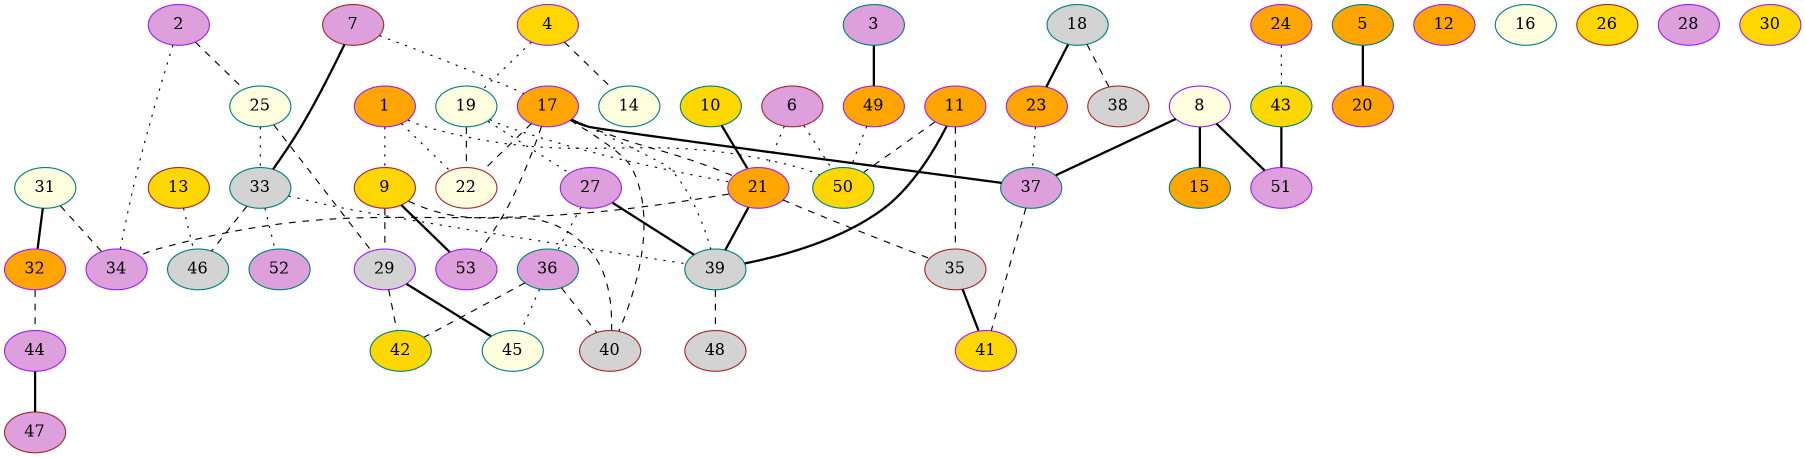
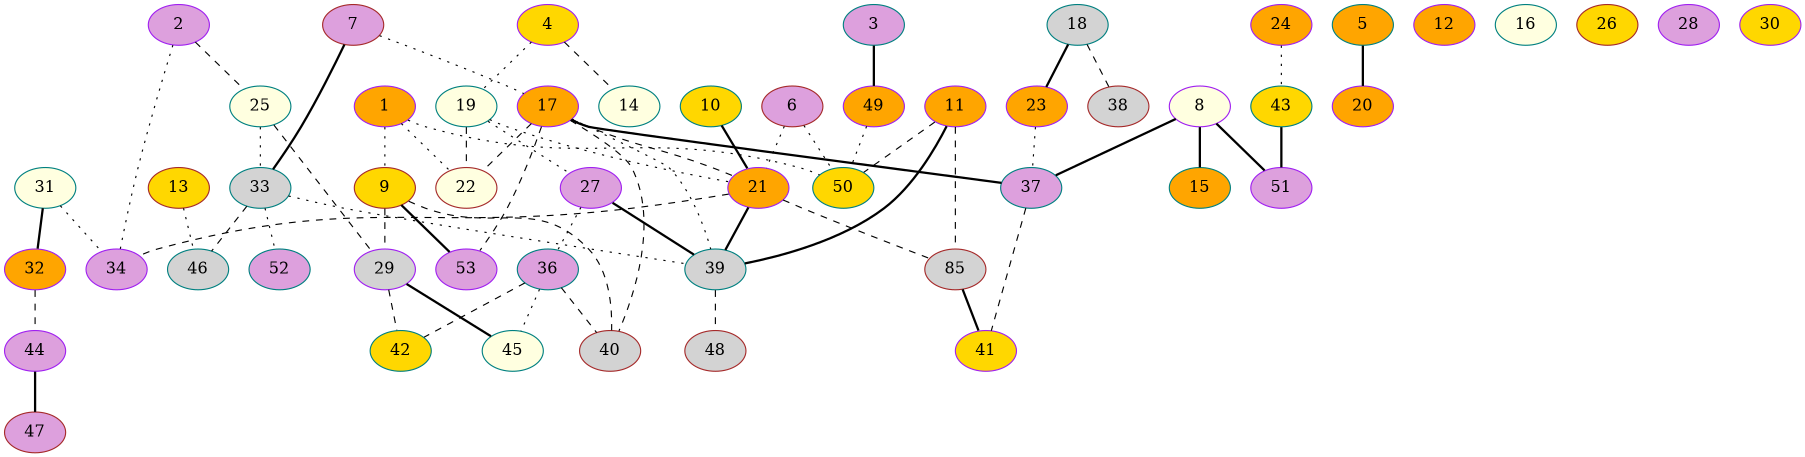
edge "31" -- "34": style dashed -> dotted
node "35": label "35" -> "85"
